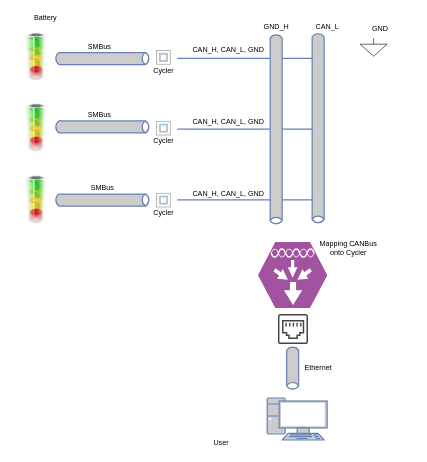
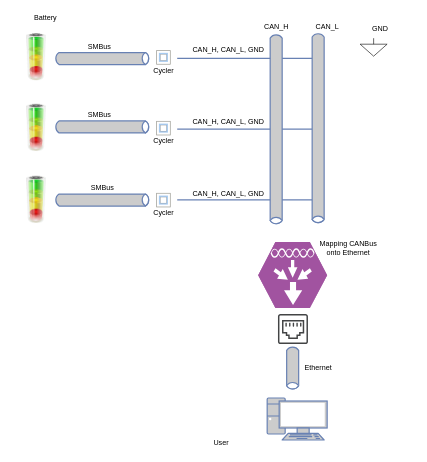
node "GND_H": label "GND_H" -> "CAN_H"
node "Mapping CANBus onto Cycler": label "Mapping CANBus onto Cycler" -> "Mapping CANBus onto Ethernet"
